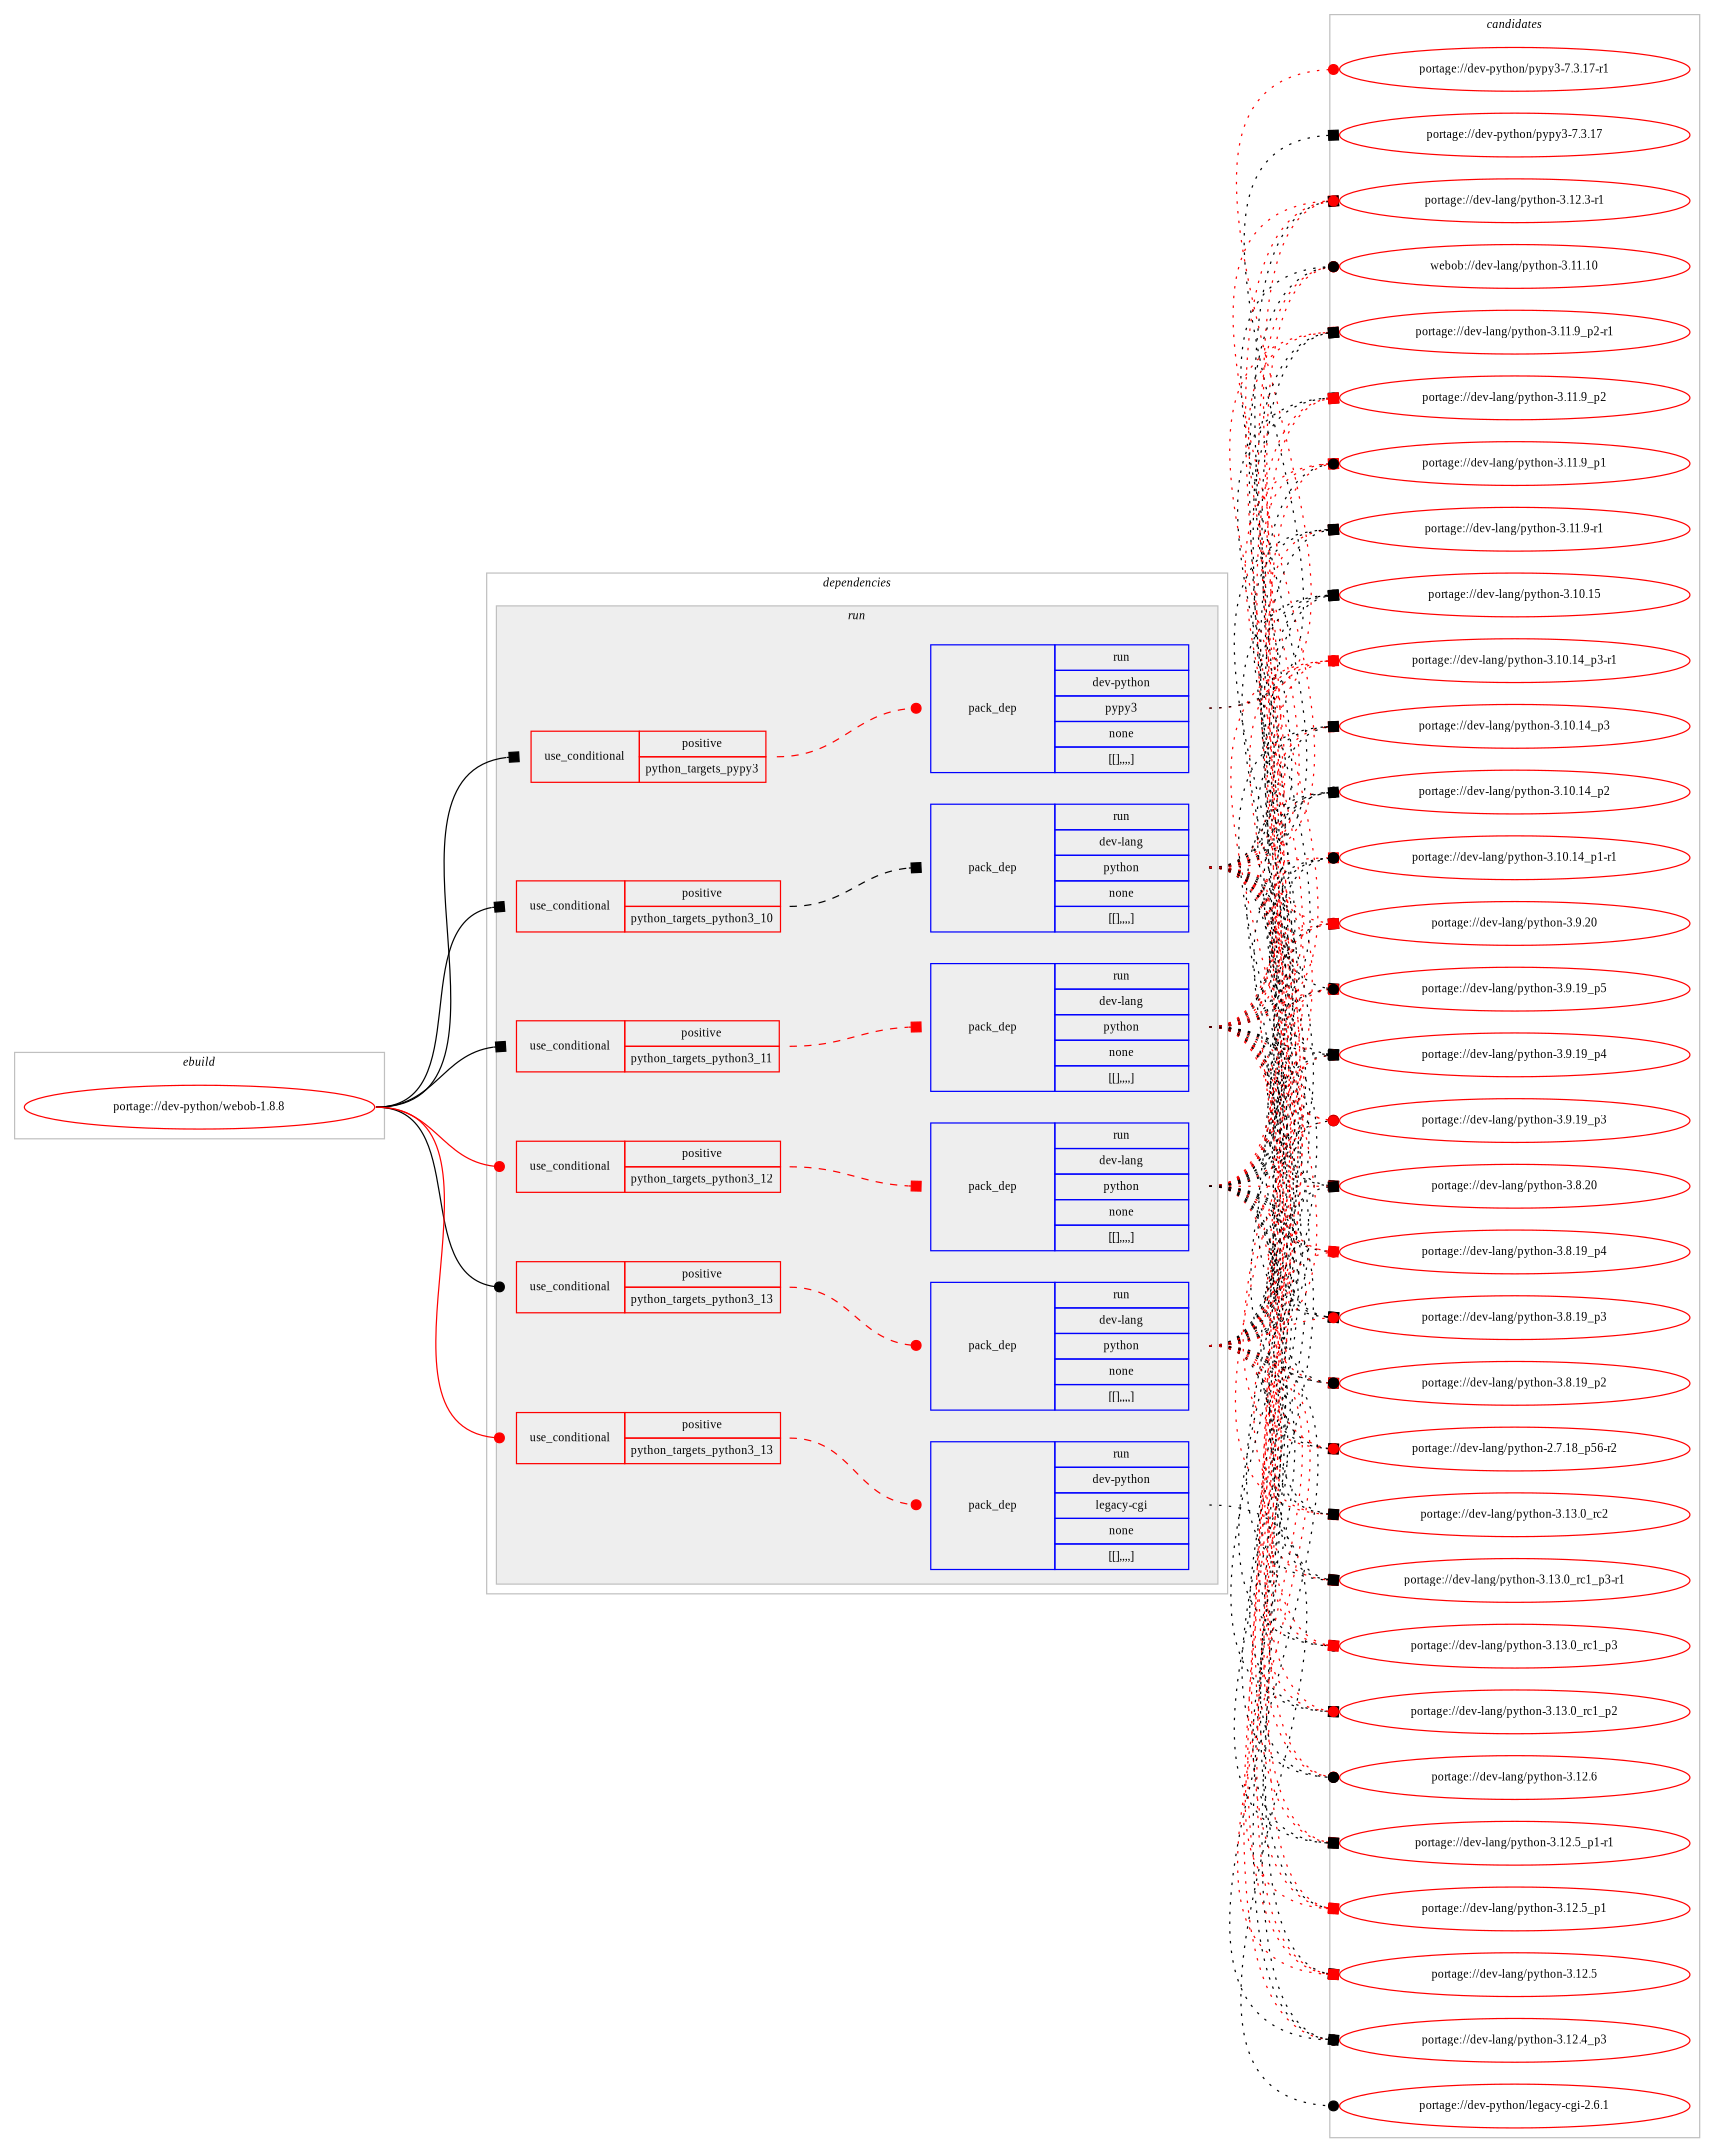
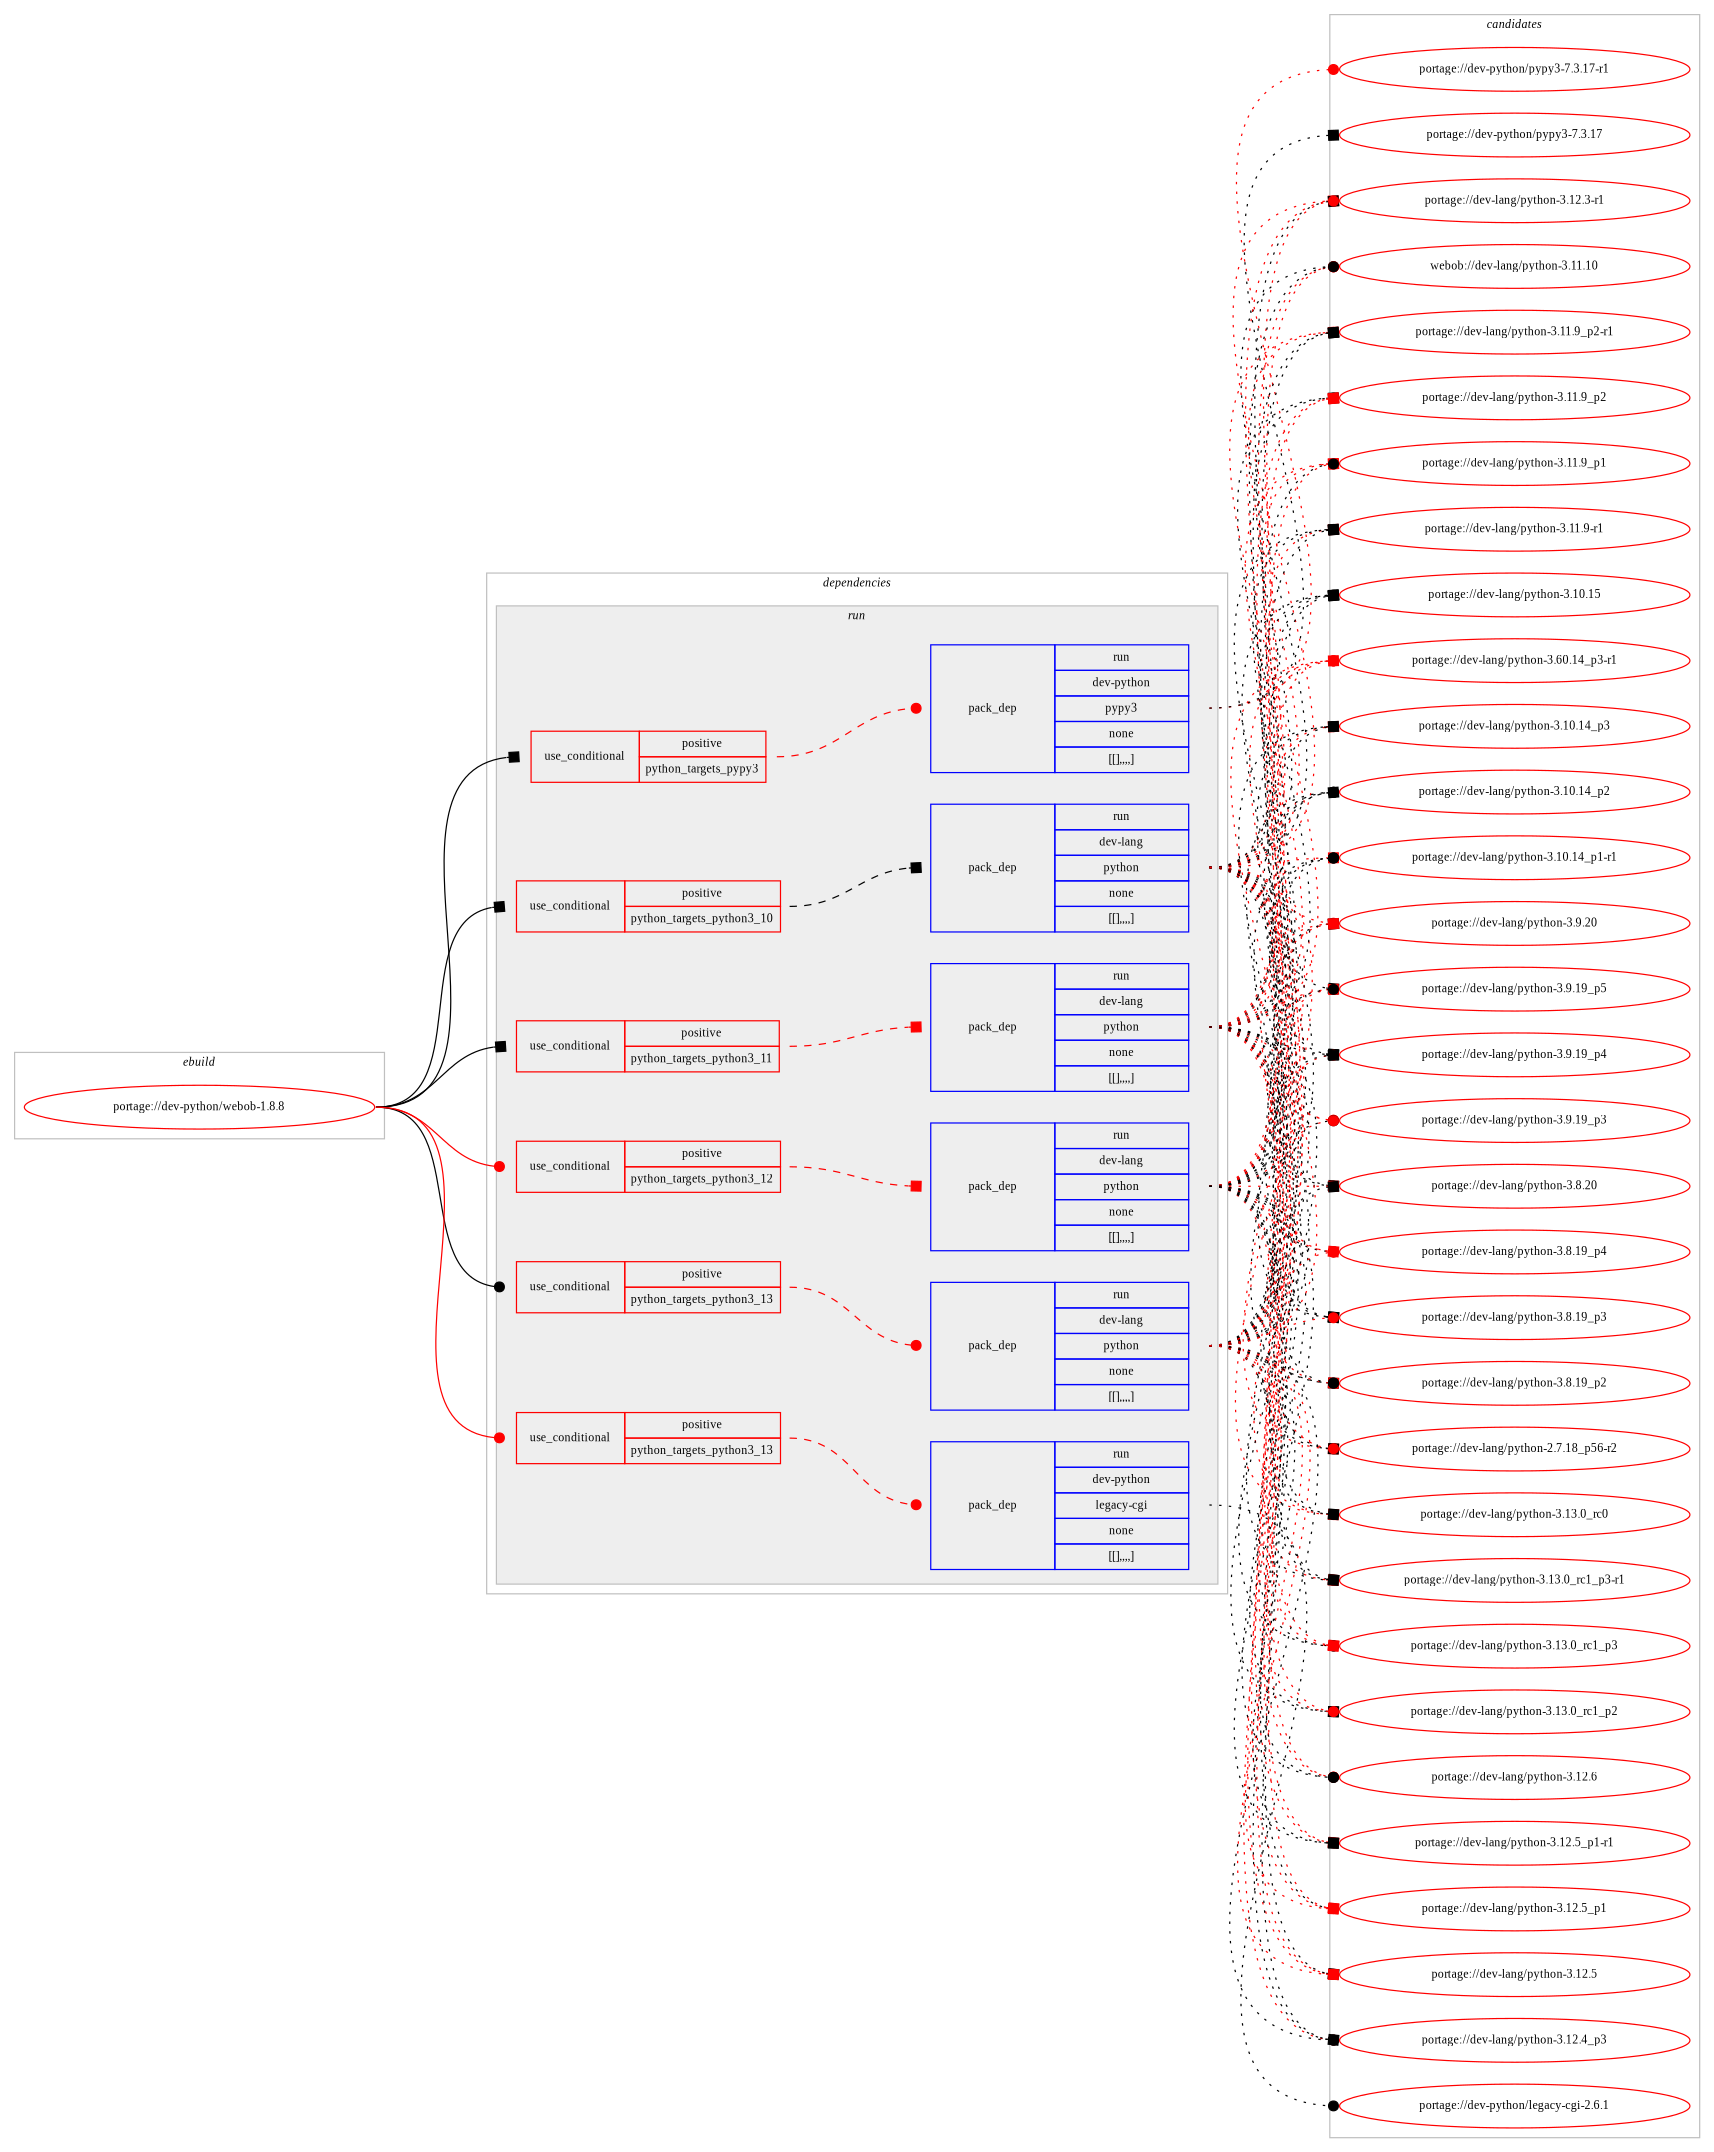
node "portage://dev-lang/python-3.10.14_p3-r1": label "portage://dev-lang/python-3.10.14_p3-r1" -> "portage://dev-lang/python-3.60.14_p3-r1"
node "portage://dev-lang/python-3.13.0_rc2": label "portage://dev-lang/python-3.13.0_rc2" -> "portage://dev-lang/python-3.13.0_rc0"
